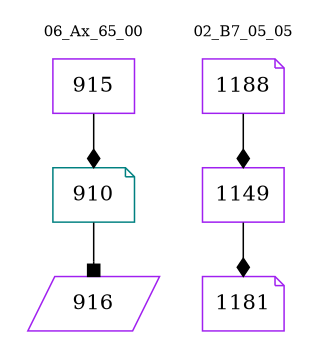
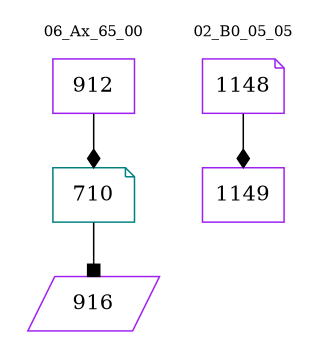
cluster "02_B7_05_05": label "02_B7_05_05" -> "02_B0_05_05"
node "915": label "915" -> "912"
node "1188": label "1188" -> "1148"
node "910": label "910" -> "710"
node "1181": removed
